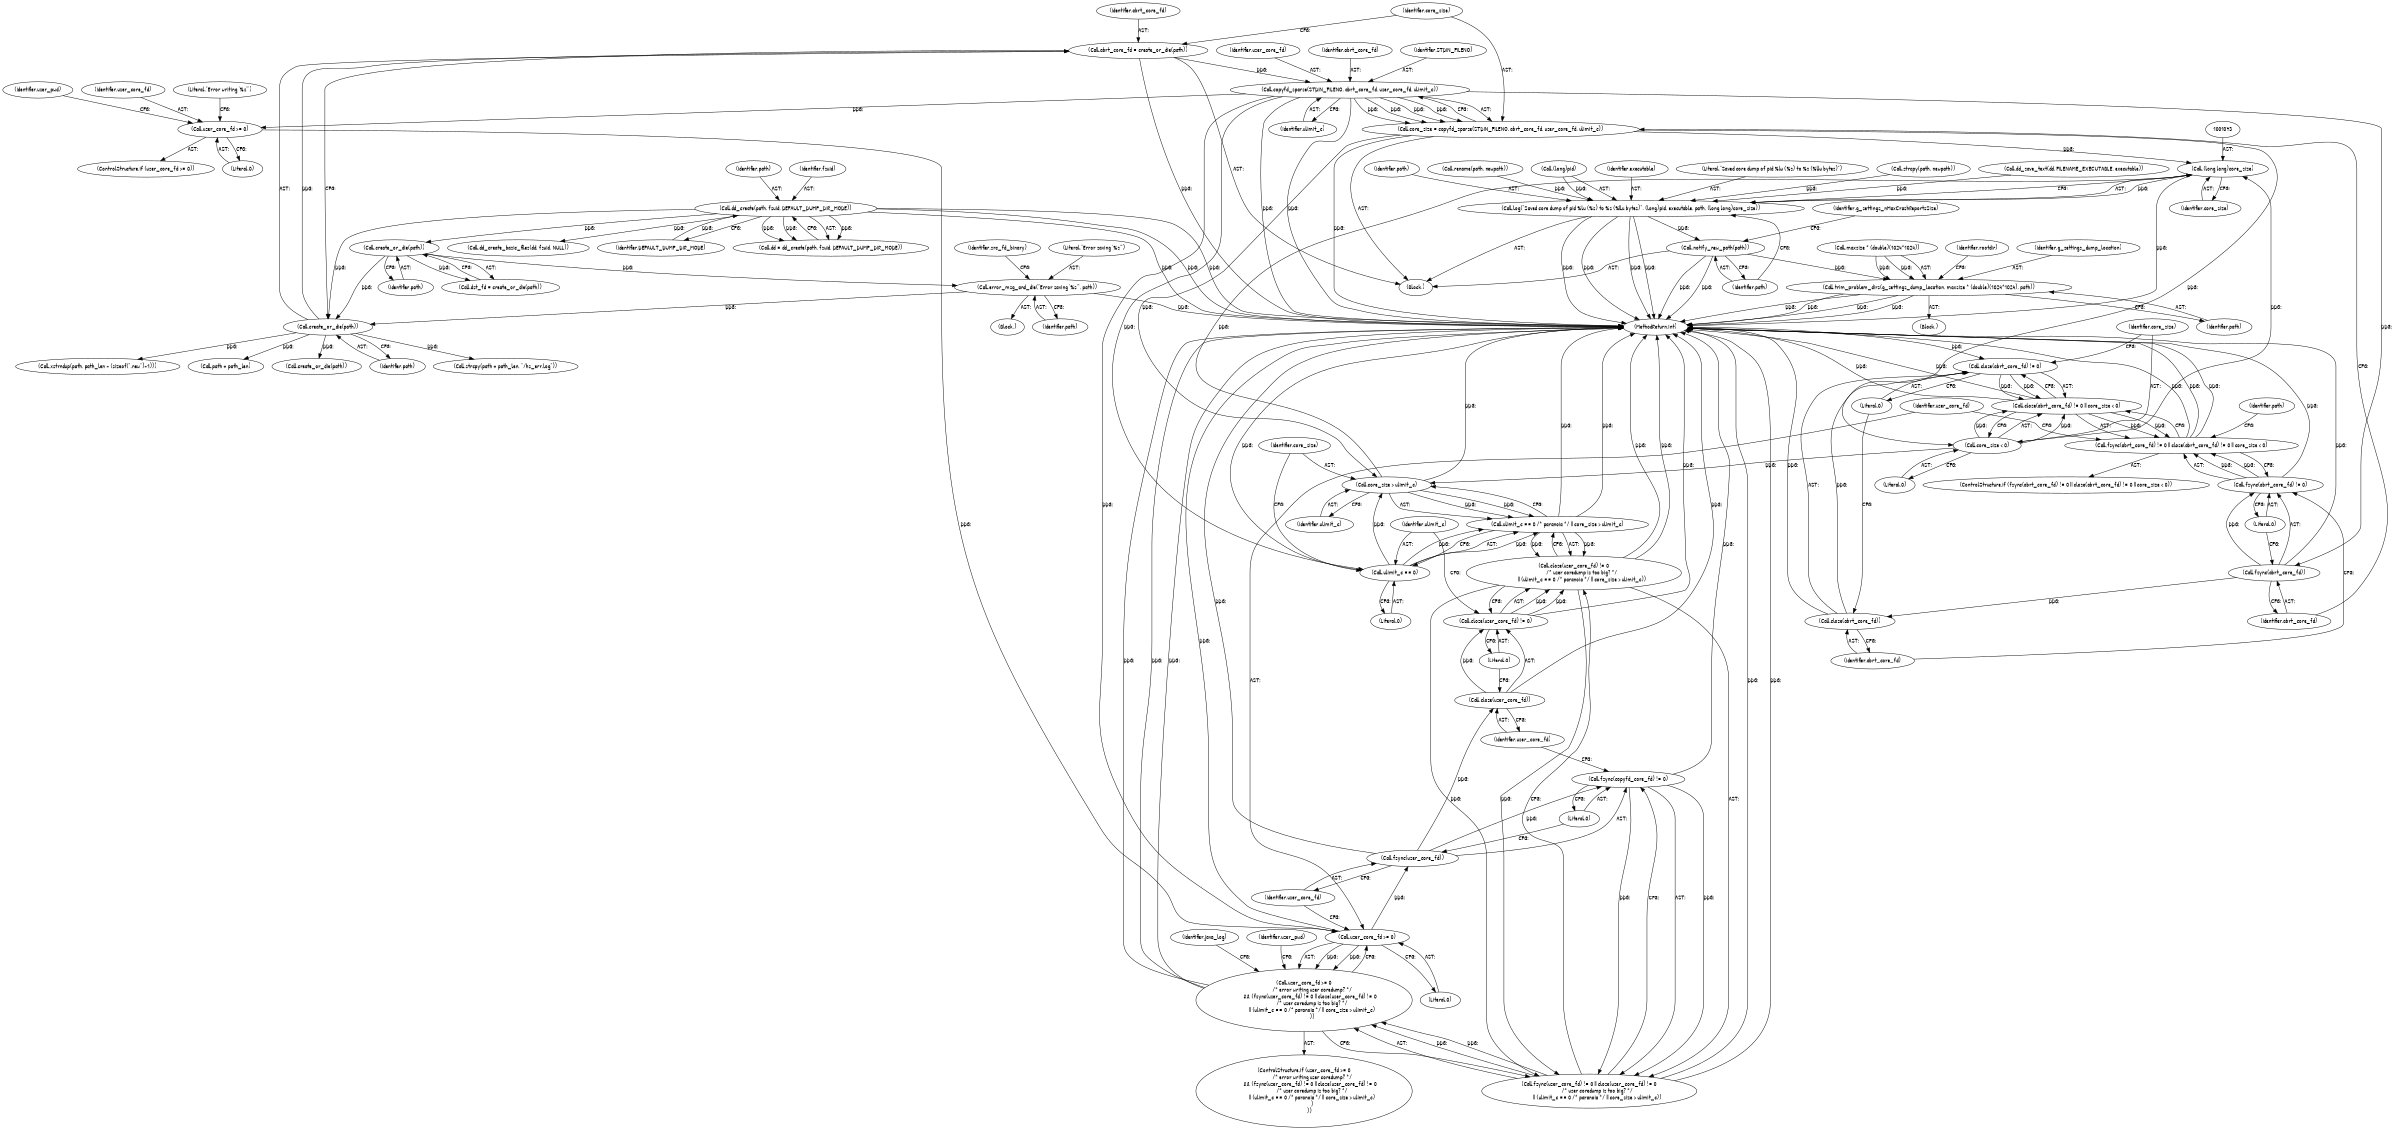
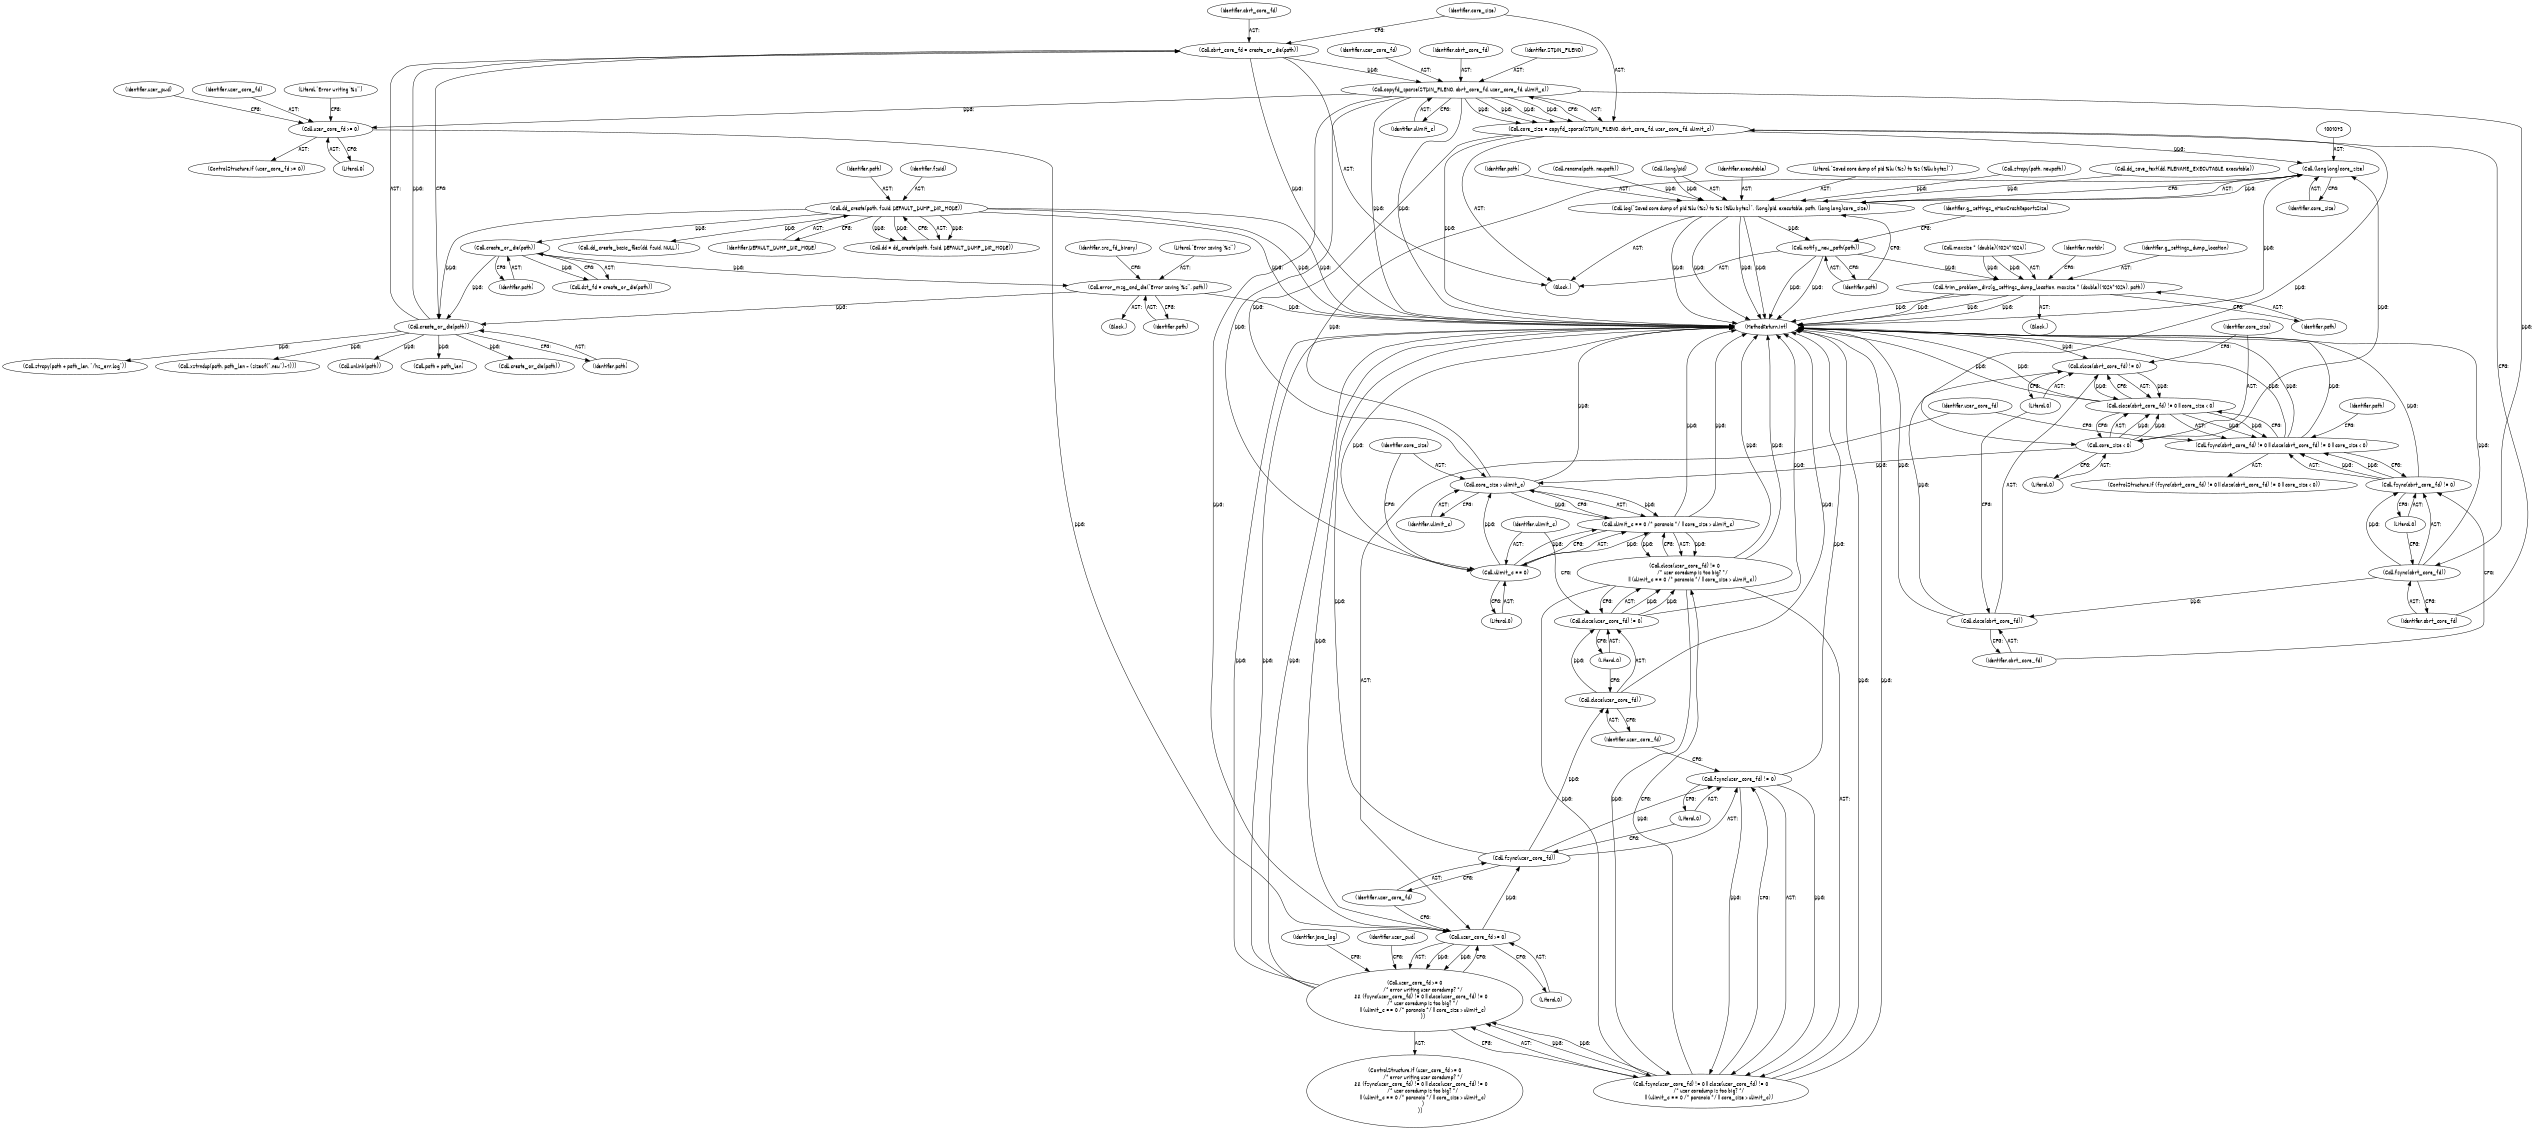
edge "(Identifier,DEFAULT_DUMP_DIR_MODE)" -> "(Call,dd_create(path, fsuid, DEFAULT_DUMP_DIR_MODE))": label "DDG: " -> "AST: "
node "(Call,unlink(path))": added
node "(Call,fsync(copyfd_core_fd) != 0)": label "(Call,fsync(copyfd_core_fd) != 0)" -> "(Call,fsync(user_core_fd) != 0)"
